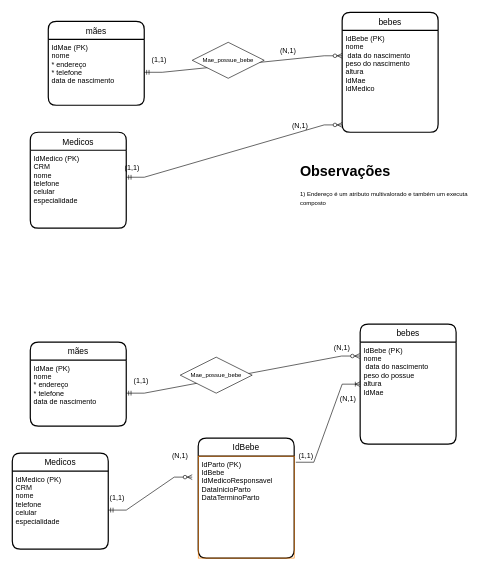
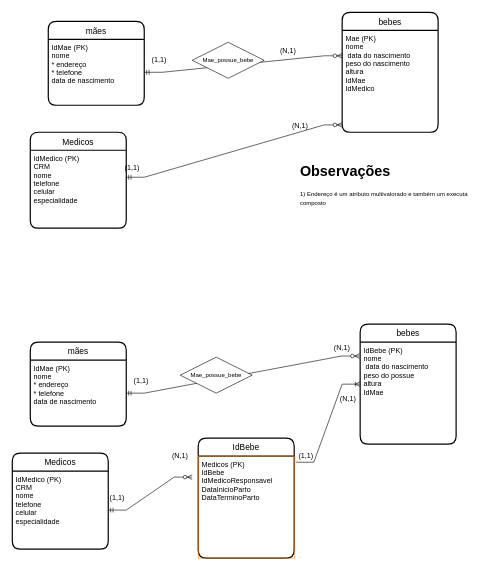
node "IdBebe (PK) nome data do nascimento peso do nascimento altura IdMae IdMedico": label "IdBebe (PK) nome data do nascimento peso do nascimento altura IdMae IdMedico" -> "Mae (PK) nome data do nascimento peso do nascimento altura IdMae IdMedico"
node "IdParto (PK) IdBebe IdMedicoResponsavel DataInicioParto DataTerminoParto": label "IdParto (PK) IdBebe IdMedicoResponsavel DataInicioParto DataTerminoParto" -> "Medicos (PK) IdBebe IdMedicoResponsavel DataInicioParto DataTerminoParto"
